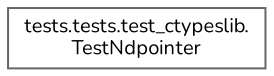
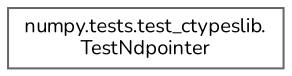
node "tests.tests.test_ctypeslib. TestNdpointer": label "tests.tests.test_ctypeslib. TestNdpointer" -> "numpy.tests.test_ctypeslib. TestNdpointer"
